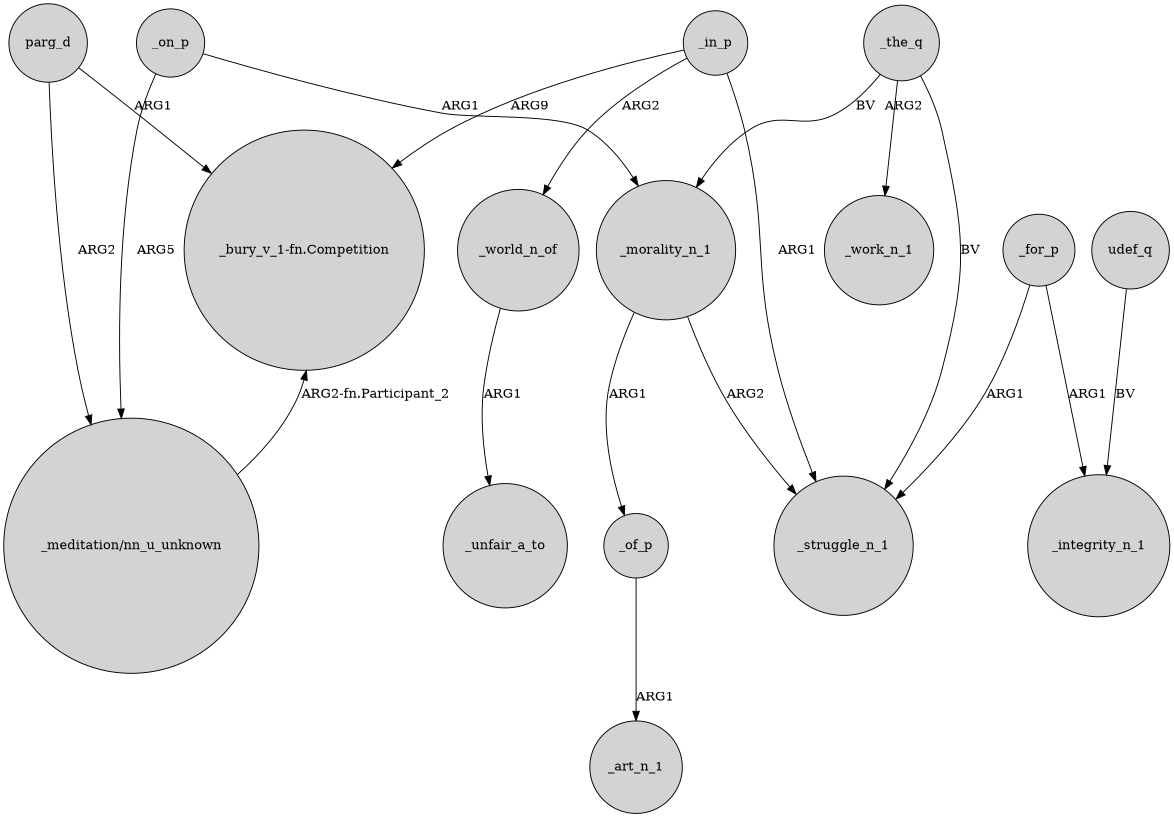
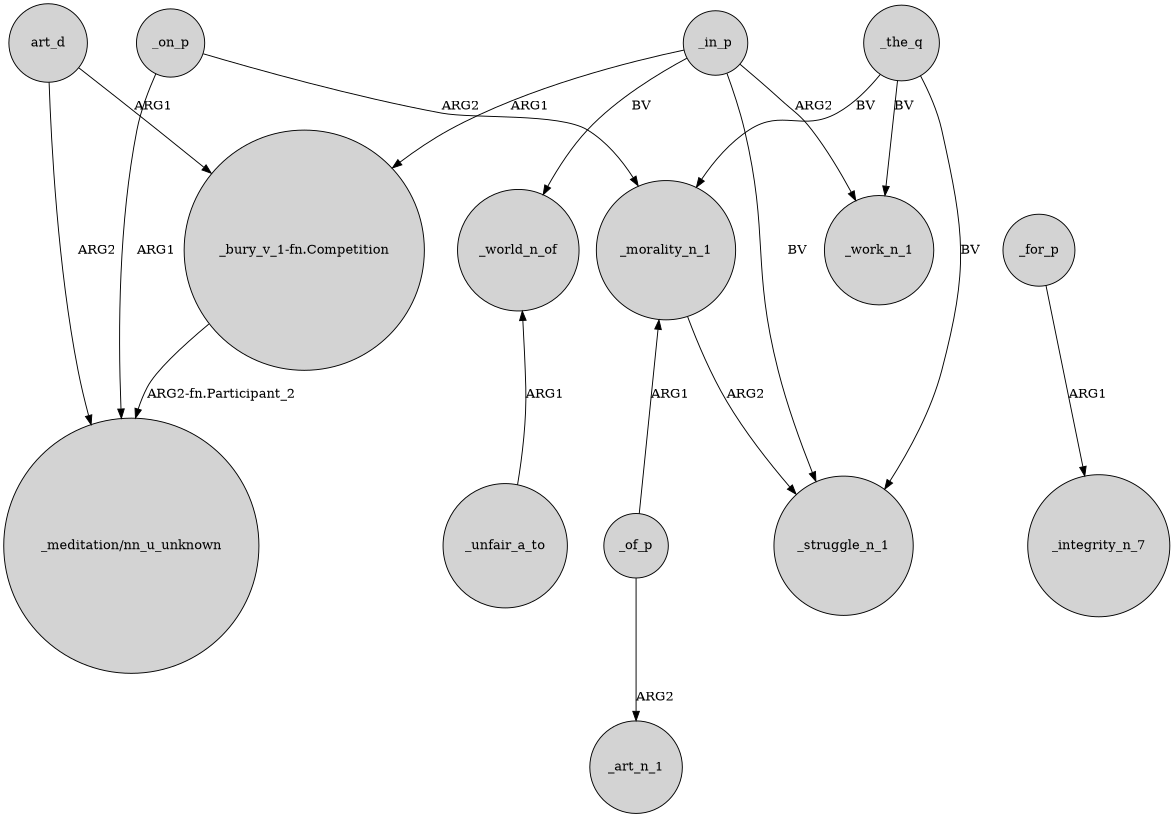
node "parg_d": label "parg_d" -> "art_d"
edge "_on_p" -> "_morality_n_1": label "ARG1" -> "ARG2"
edge "_in_p" -> "_bury_v_1-fn.Competition": label "ARG9" -> "ARG1"
edge "_in_p" -> "_world_n_of": label "ARG2" -> "BV"
edge "_the_q" -> "_work_n_1": label "ARG2" -> "BV"
edge "_in_p" -> "_work_n_1": added, label "ARG2"
edge "_on_p" -> "_meditation/nn_u_unknown": label "ARG5" -> "ARG1"
edge "_in_p" -> "_struggle_n_1": label "ARG1" -> "BV"
node "udef_q": removed
edge "_world_n_of" -> "_unfair_a_to": reversed
edge "_for_p" -> "_struggle_n_1": removed, label "ARG1"
edge "_morality_n_1" -> "_of_p": reversed
edge "_meditation/nn_u_unknown" -> "_bury_v_1-fn.Competition": reversed
node "_integrity_n_1": label "_integrity_n_1" -> "_integrity_n_7"
edge "_of_p" -> "_art_n_1": label "ARG1" -> "ARG2"
